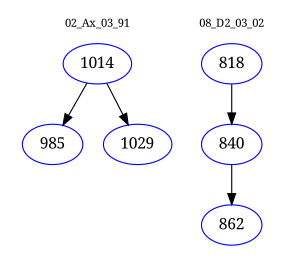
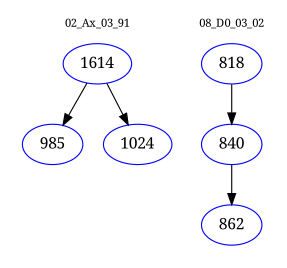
cluster "08_D2_03_02": label "08_D2_03_02" -> "08_D0_03_02"
node "1014": label "1014" -> "1614"
node "1029": label "1029" -> "1024"
